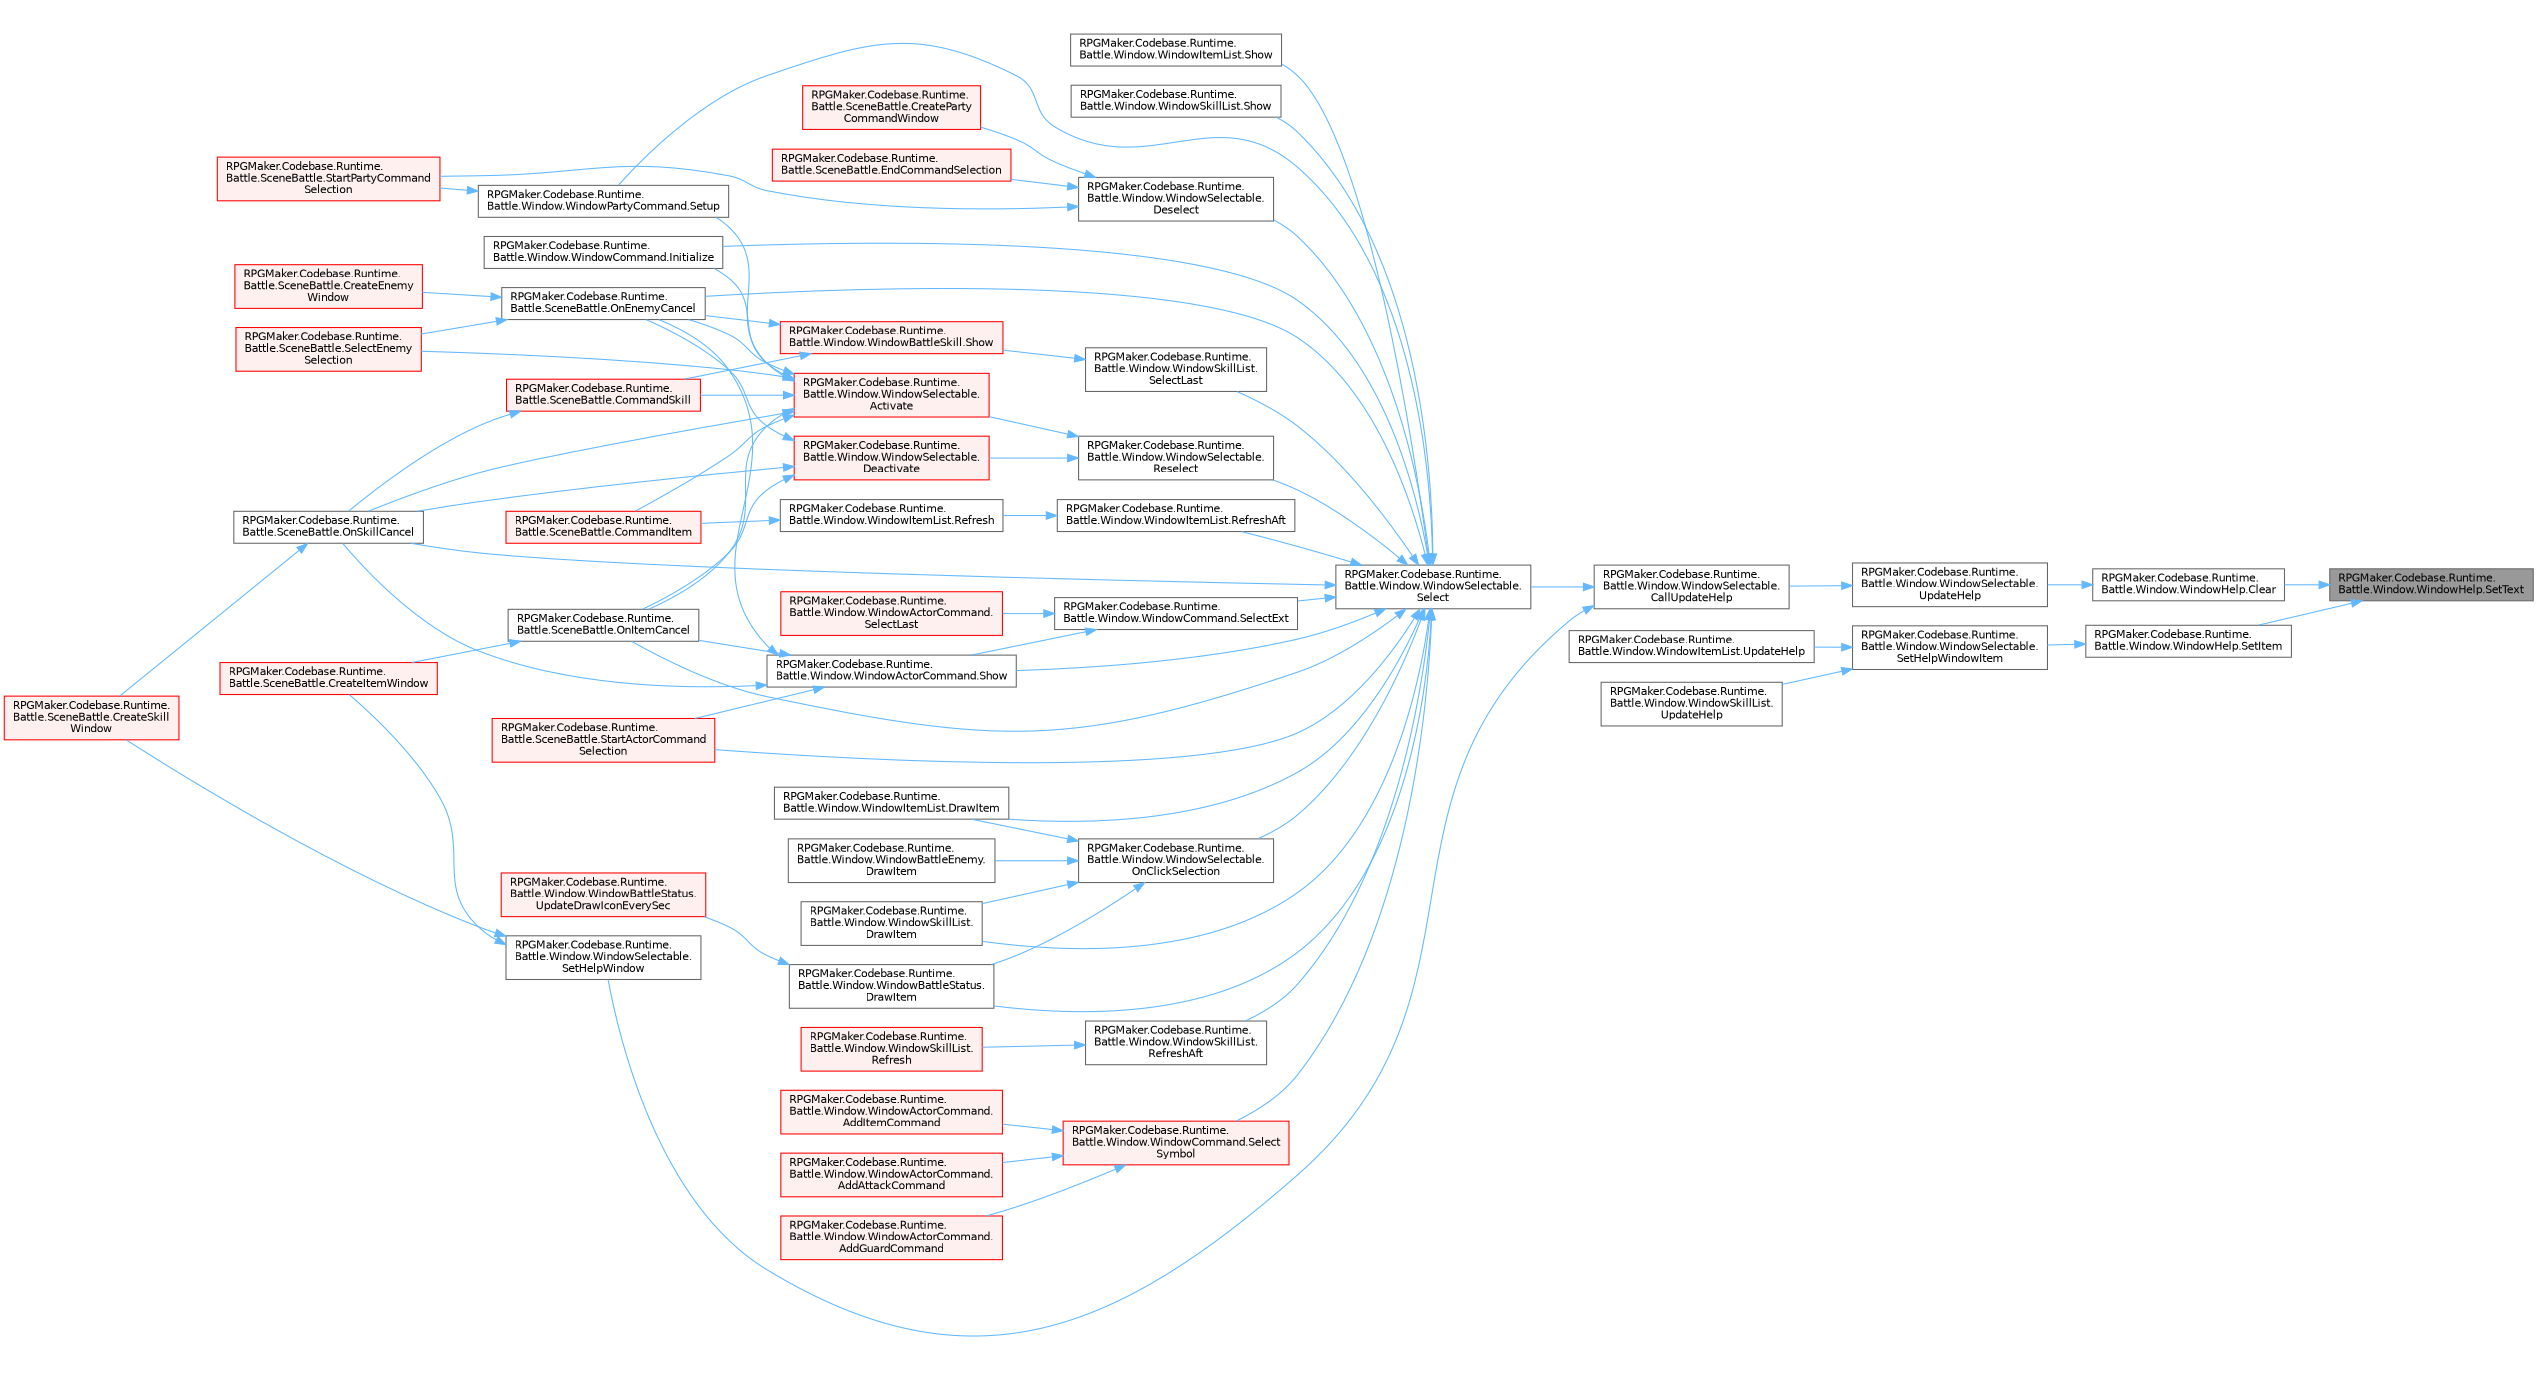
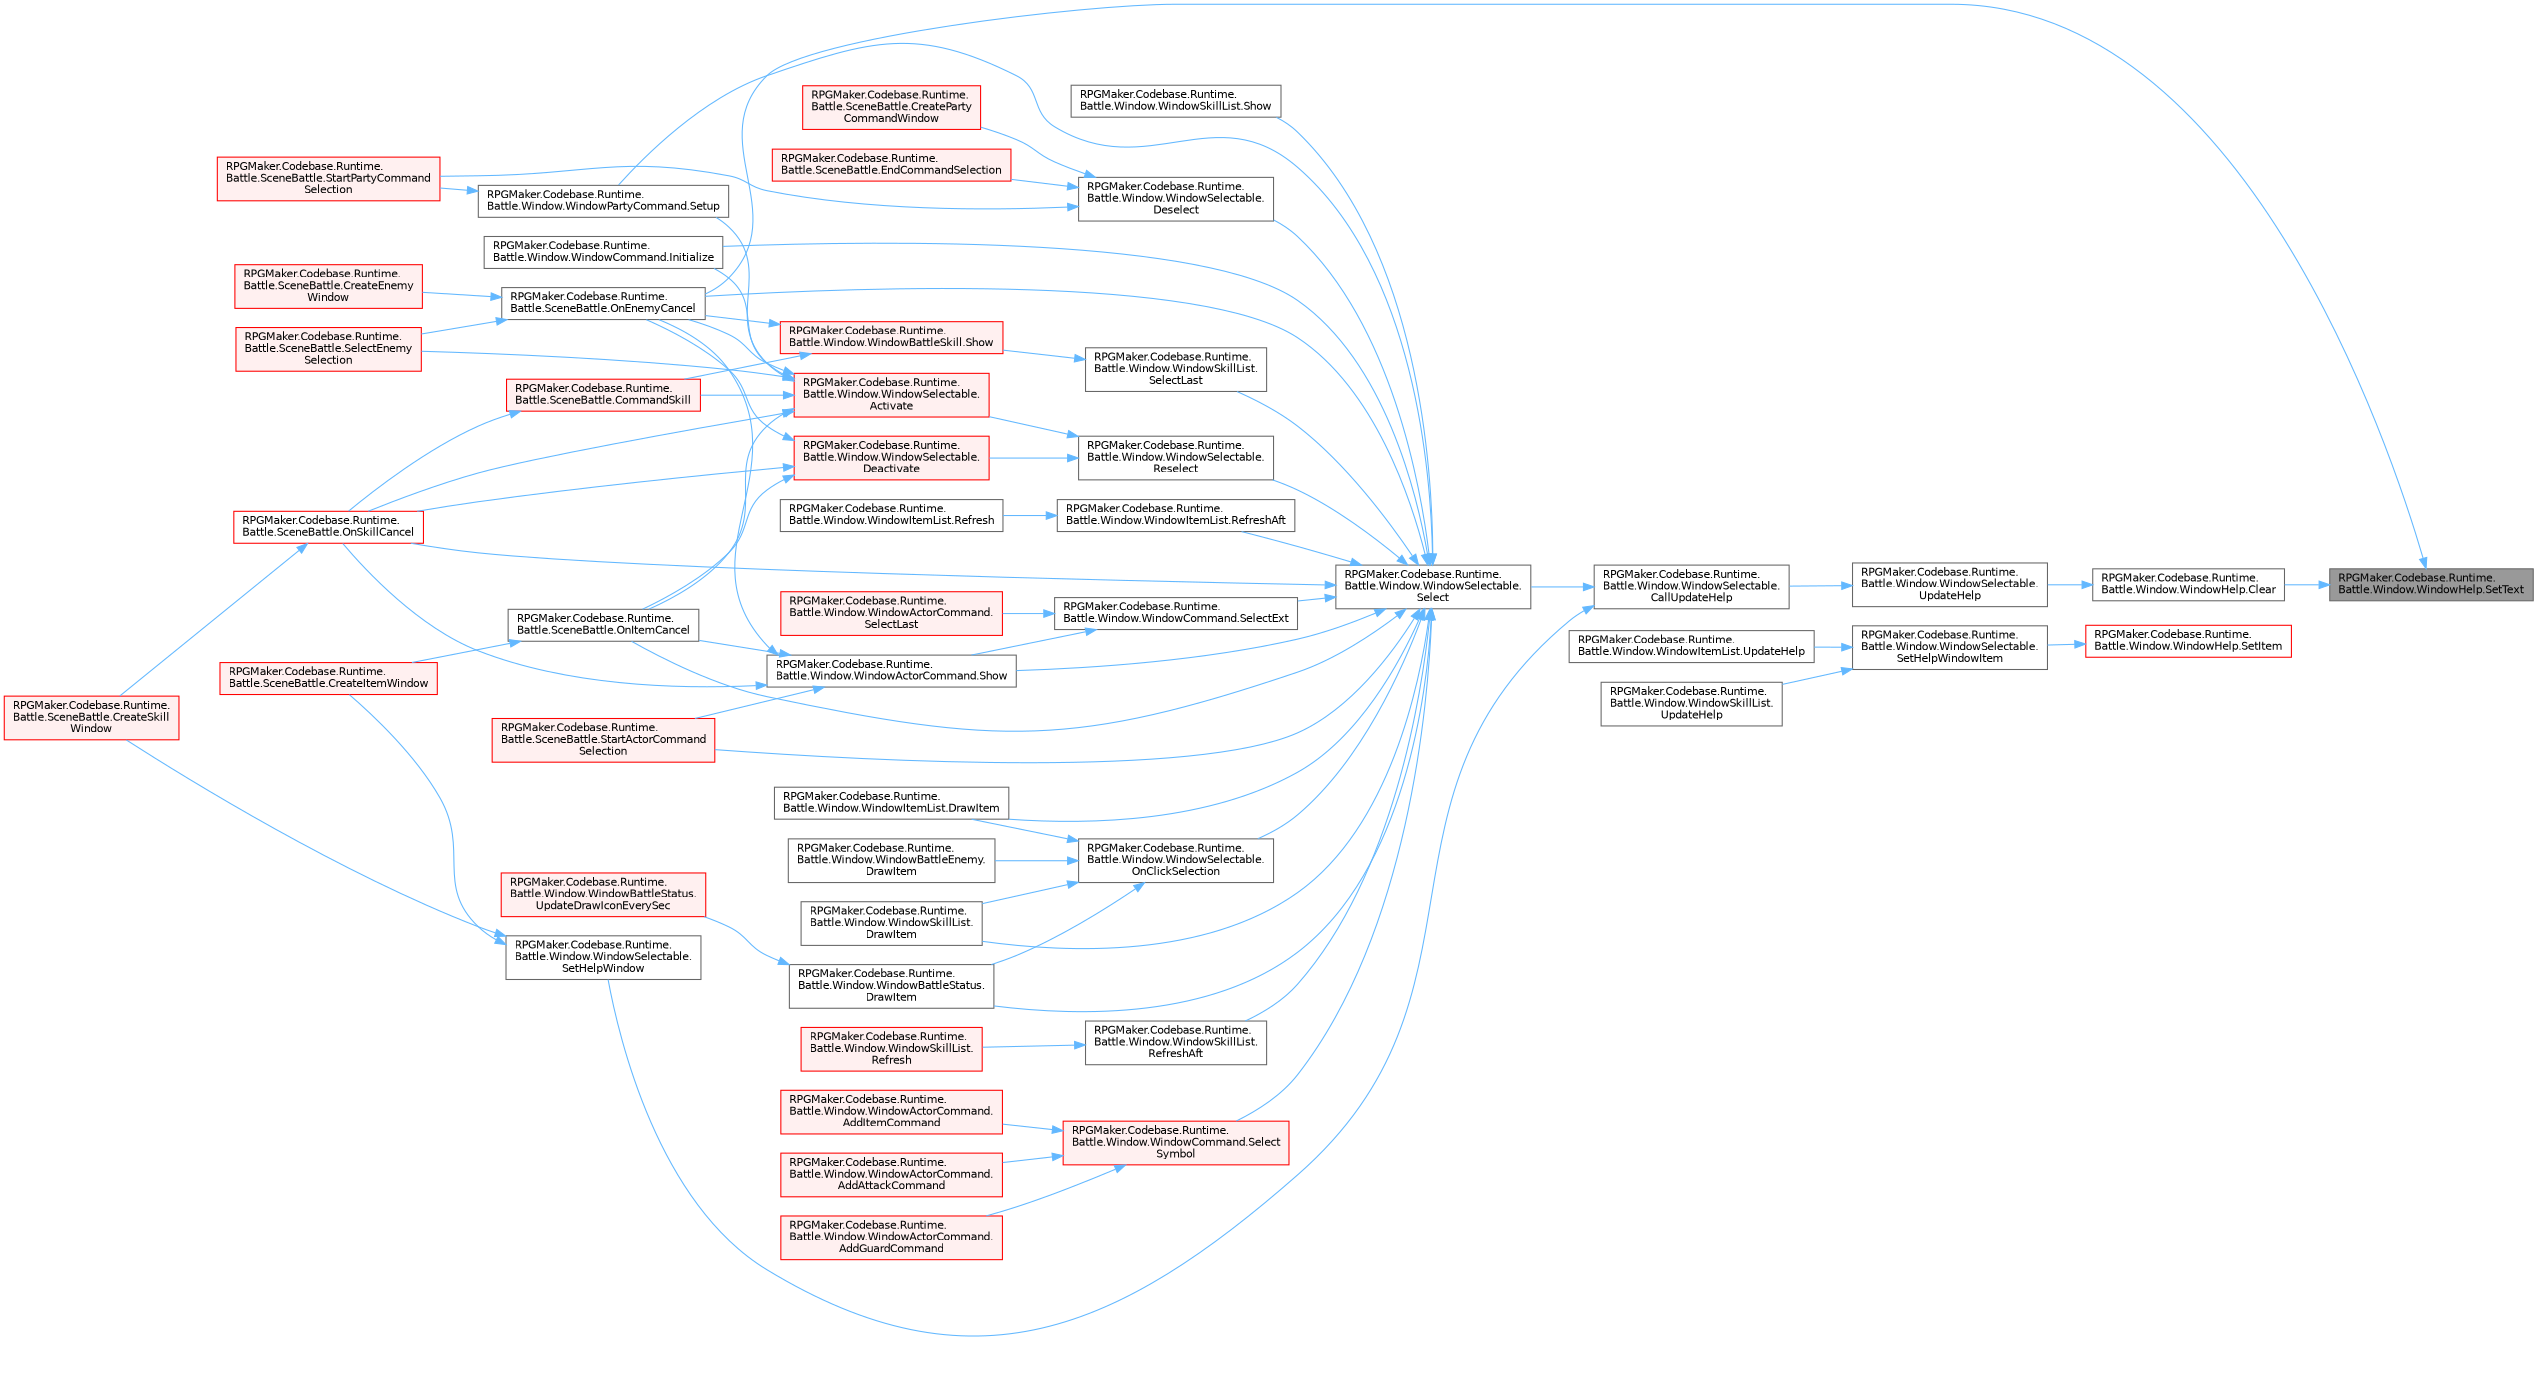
node "RPGMaker.Codebase.Runtime. Battle.Window.WindowItemList.Show": removed
node "RPGMaker.Codebase.Runtime. Battle.SceneBattle.OnSkillCancel": color grey40 -> red
node "RPGMaker.Codebase.Runtime. Battle.SceneBattle.CommandItem": removed
edge "RPGMaker.Codebase.Runtime. Battle.Window.WindowHelp.SetItem" -> "RPGMaker.Codebase.Runtime. Battle.Window.WindowHelp.SetText": now "RPGMaker.Codebase.Runtime. Battle.SceneBattle.OnEnemyCancel" -> "RPGMaker.Codebase.Runtime. Battle.Window.WindowHelp.SetText"
node "RPGMaker.Codebase.Runtime. Battle.Window.WindowHelp.SetItem": color grey40 -> red
